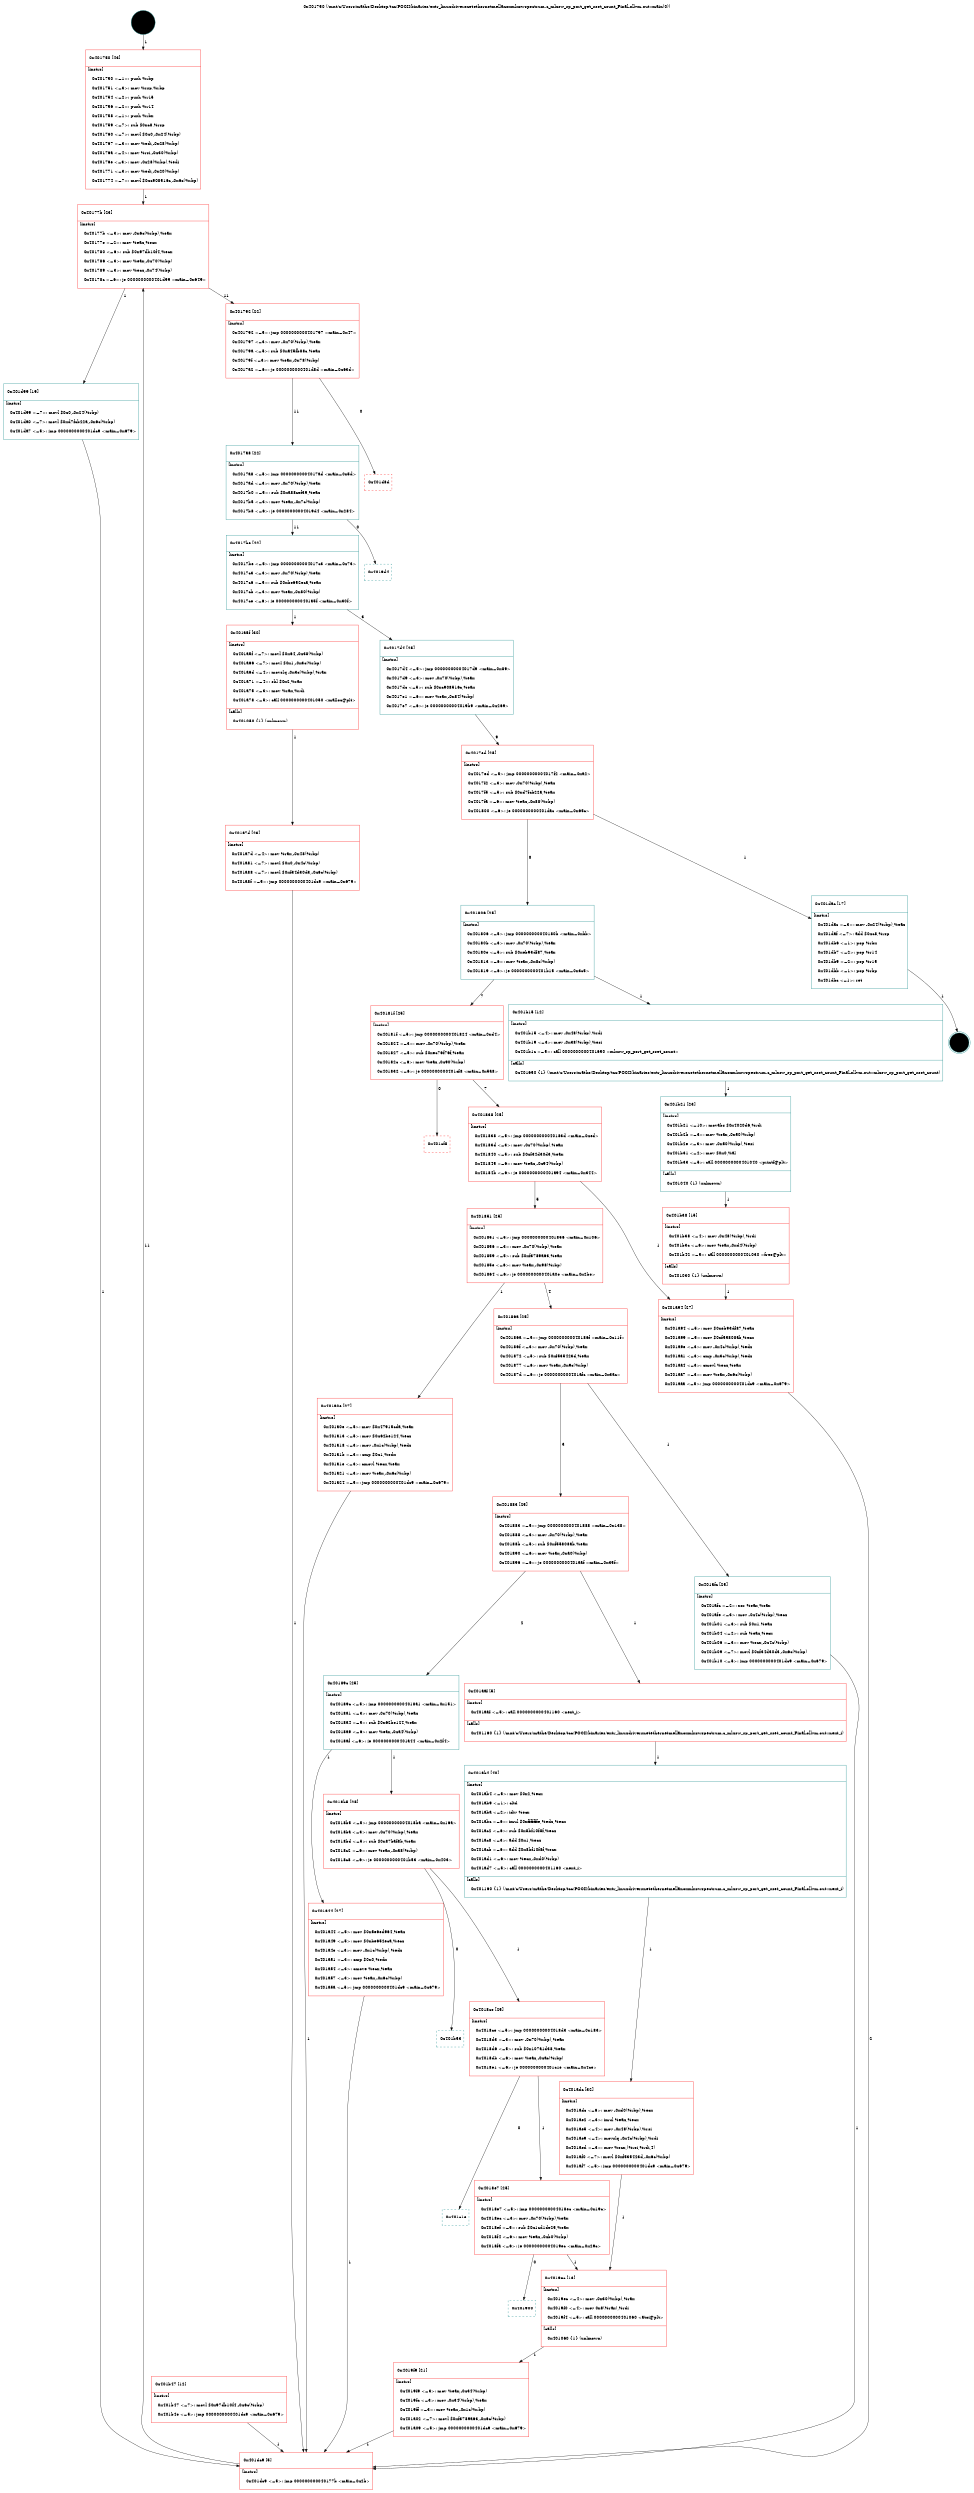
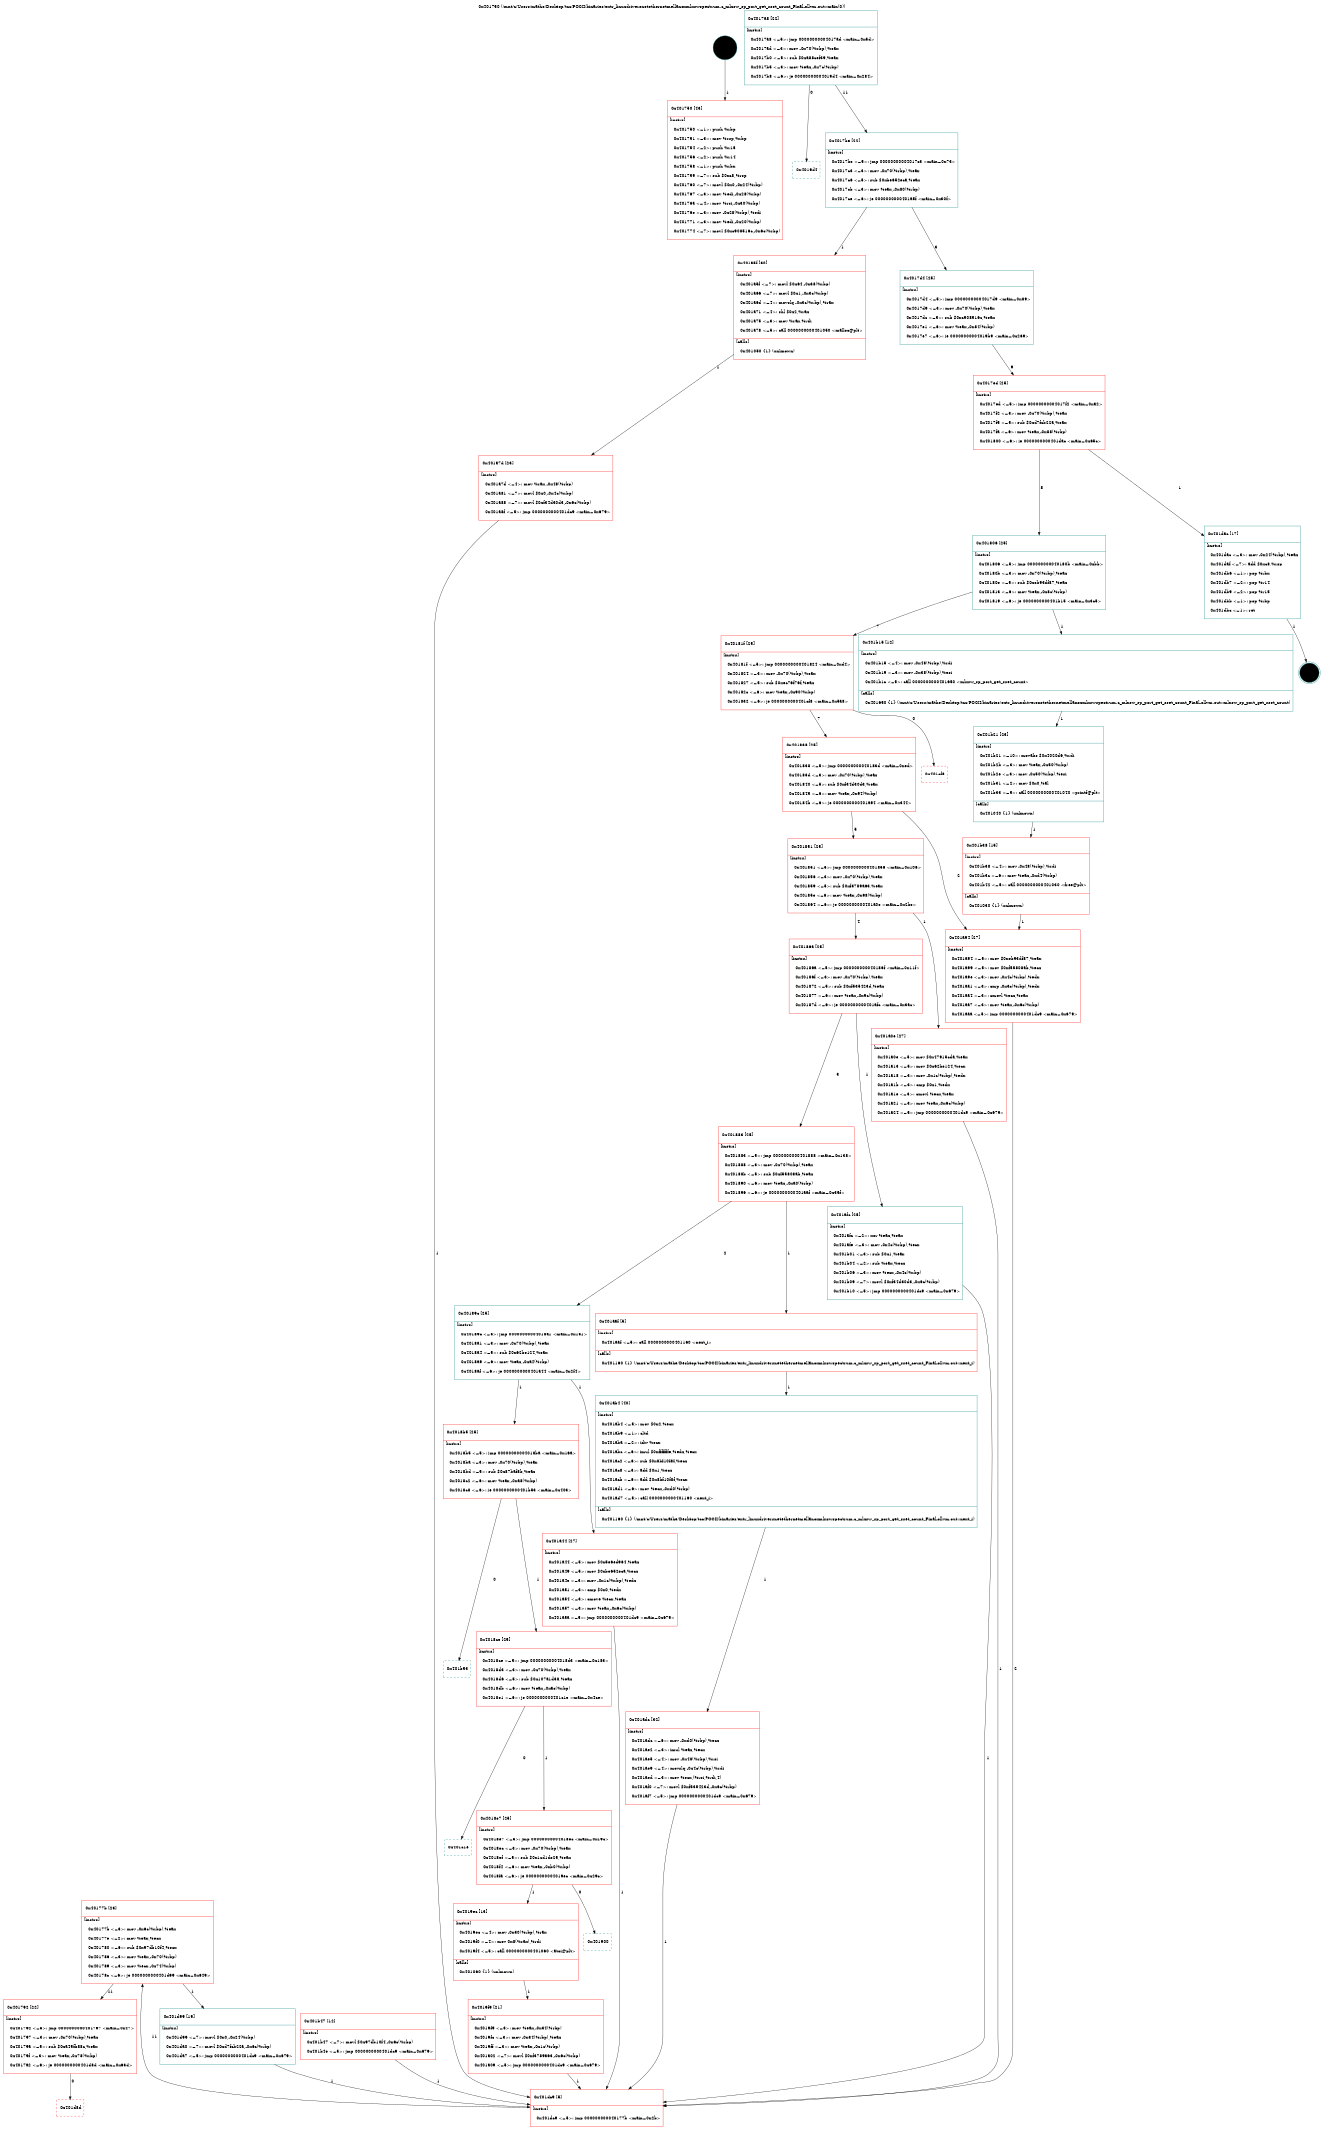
edge "0x401750 [43]" -> "0x40177b [23]": removed, label "1"
edge "0x401792 [22]" -> "0x4017a8 [22]": removed, label "11"
edge "0x401838 [25]" -> "0x401a94 [27]": label " 1" -> " 2"
edge "0x401adc [32]" -> "0x4019ec [13]": now "0x401adc [32]" -> "0x401dc9 [5]"
